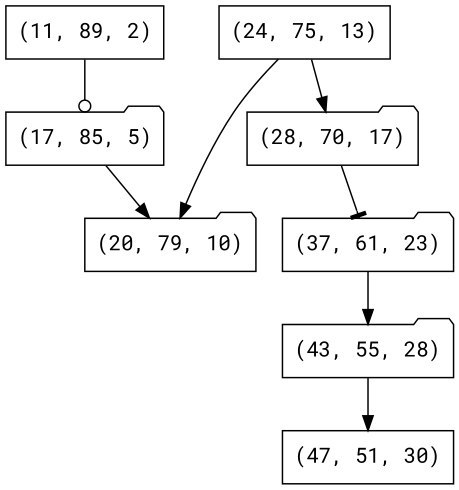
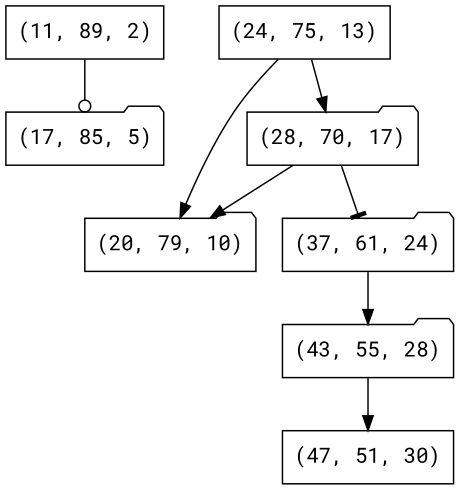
edge "(17, 85, 5)" -> "(20, 79, 10)": now "(28, 70, 17)" -> "(20, 79, 10)"
node "(37, 61, 23)": label "(37, 61, 23)" -> "(37, 61, 24)"
